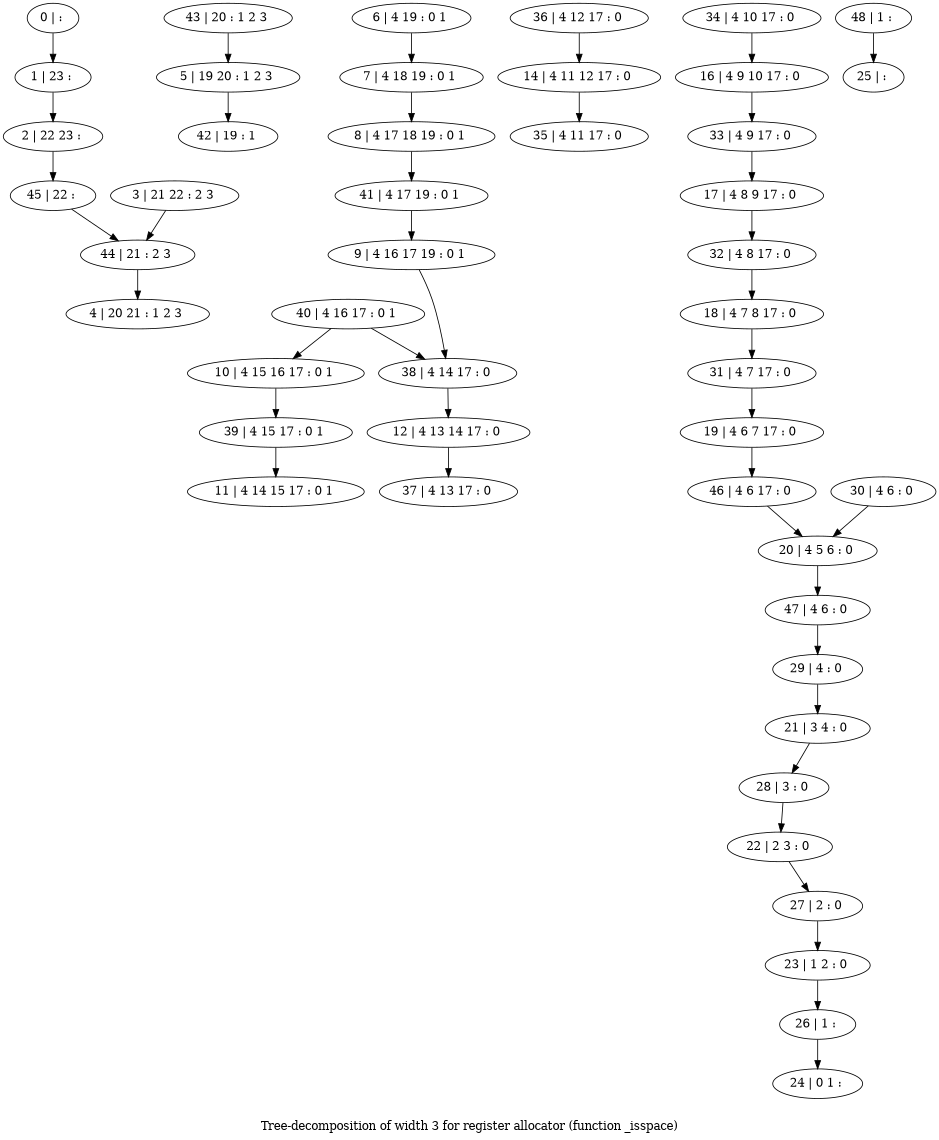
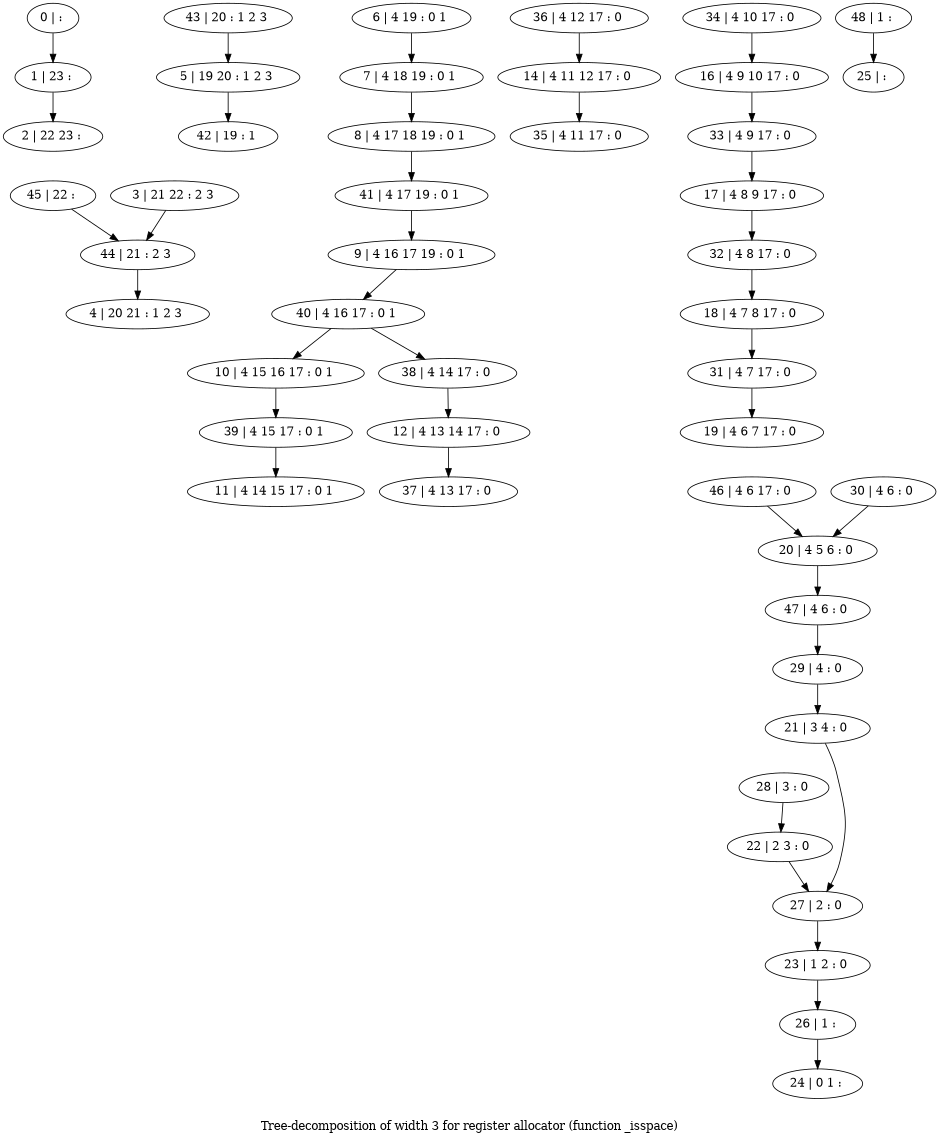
edge "2 | 22 23 :" -> "45 | 22 :": removed
edge "9 | 4 16 17 19 : 0 1" -> "38 | 4 14 17 : 0": now "9 | 4 16 17 19 : 0 1" -> "40 | 4 16 17 : 0 1"
edge "19 | 4 6 7 17 : 0" -> "46 | 4 6 17 : 0": removed
edge "21 | 3 4 : 0" -> "28 | 3 : 0": now "21 | 3 4 : 0" -> "27 | 2 : 0"
